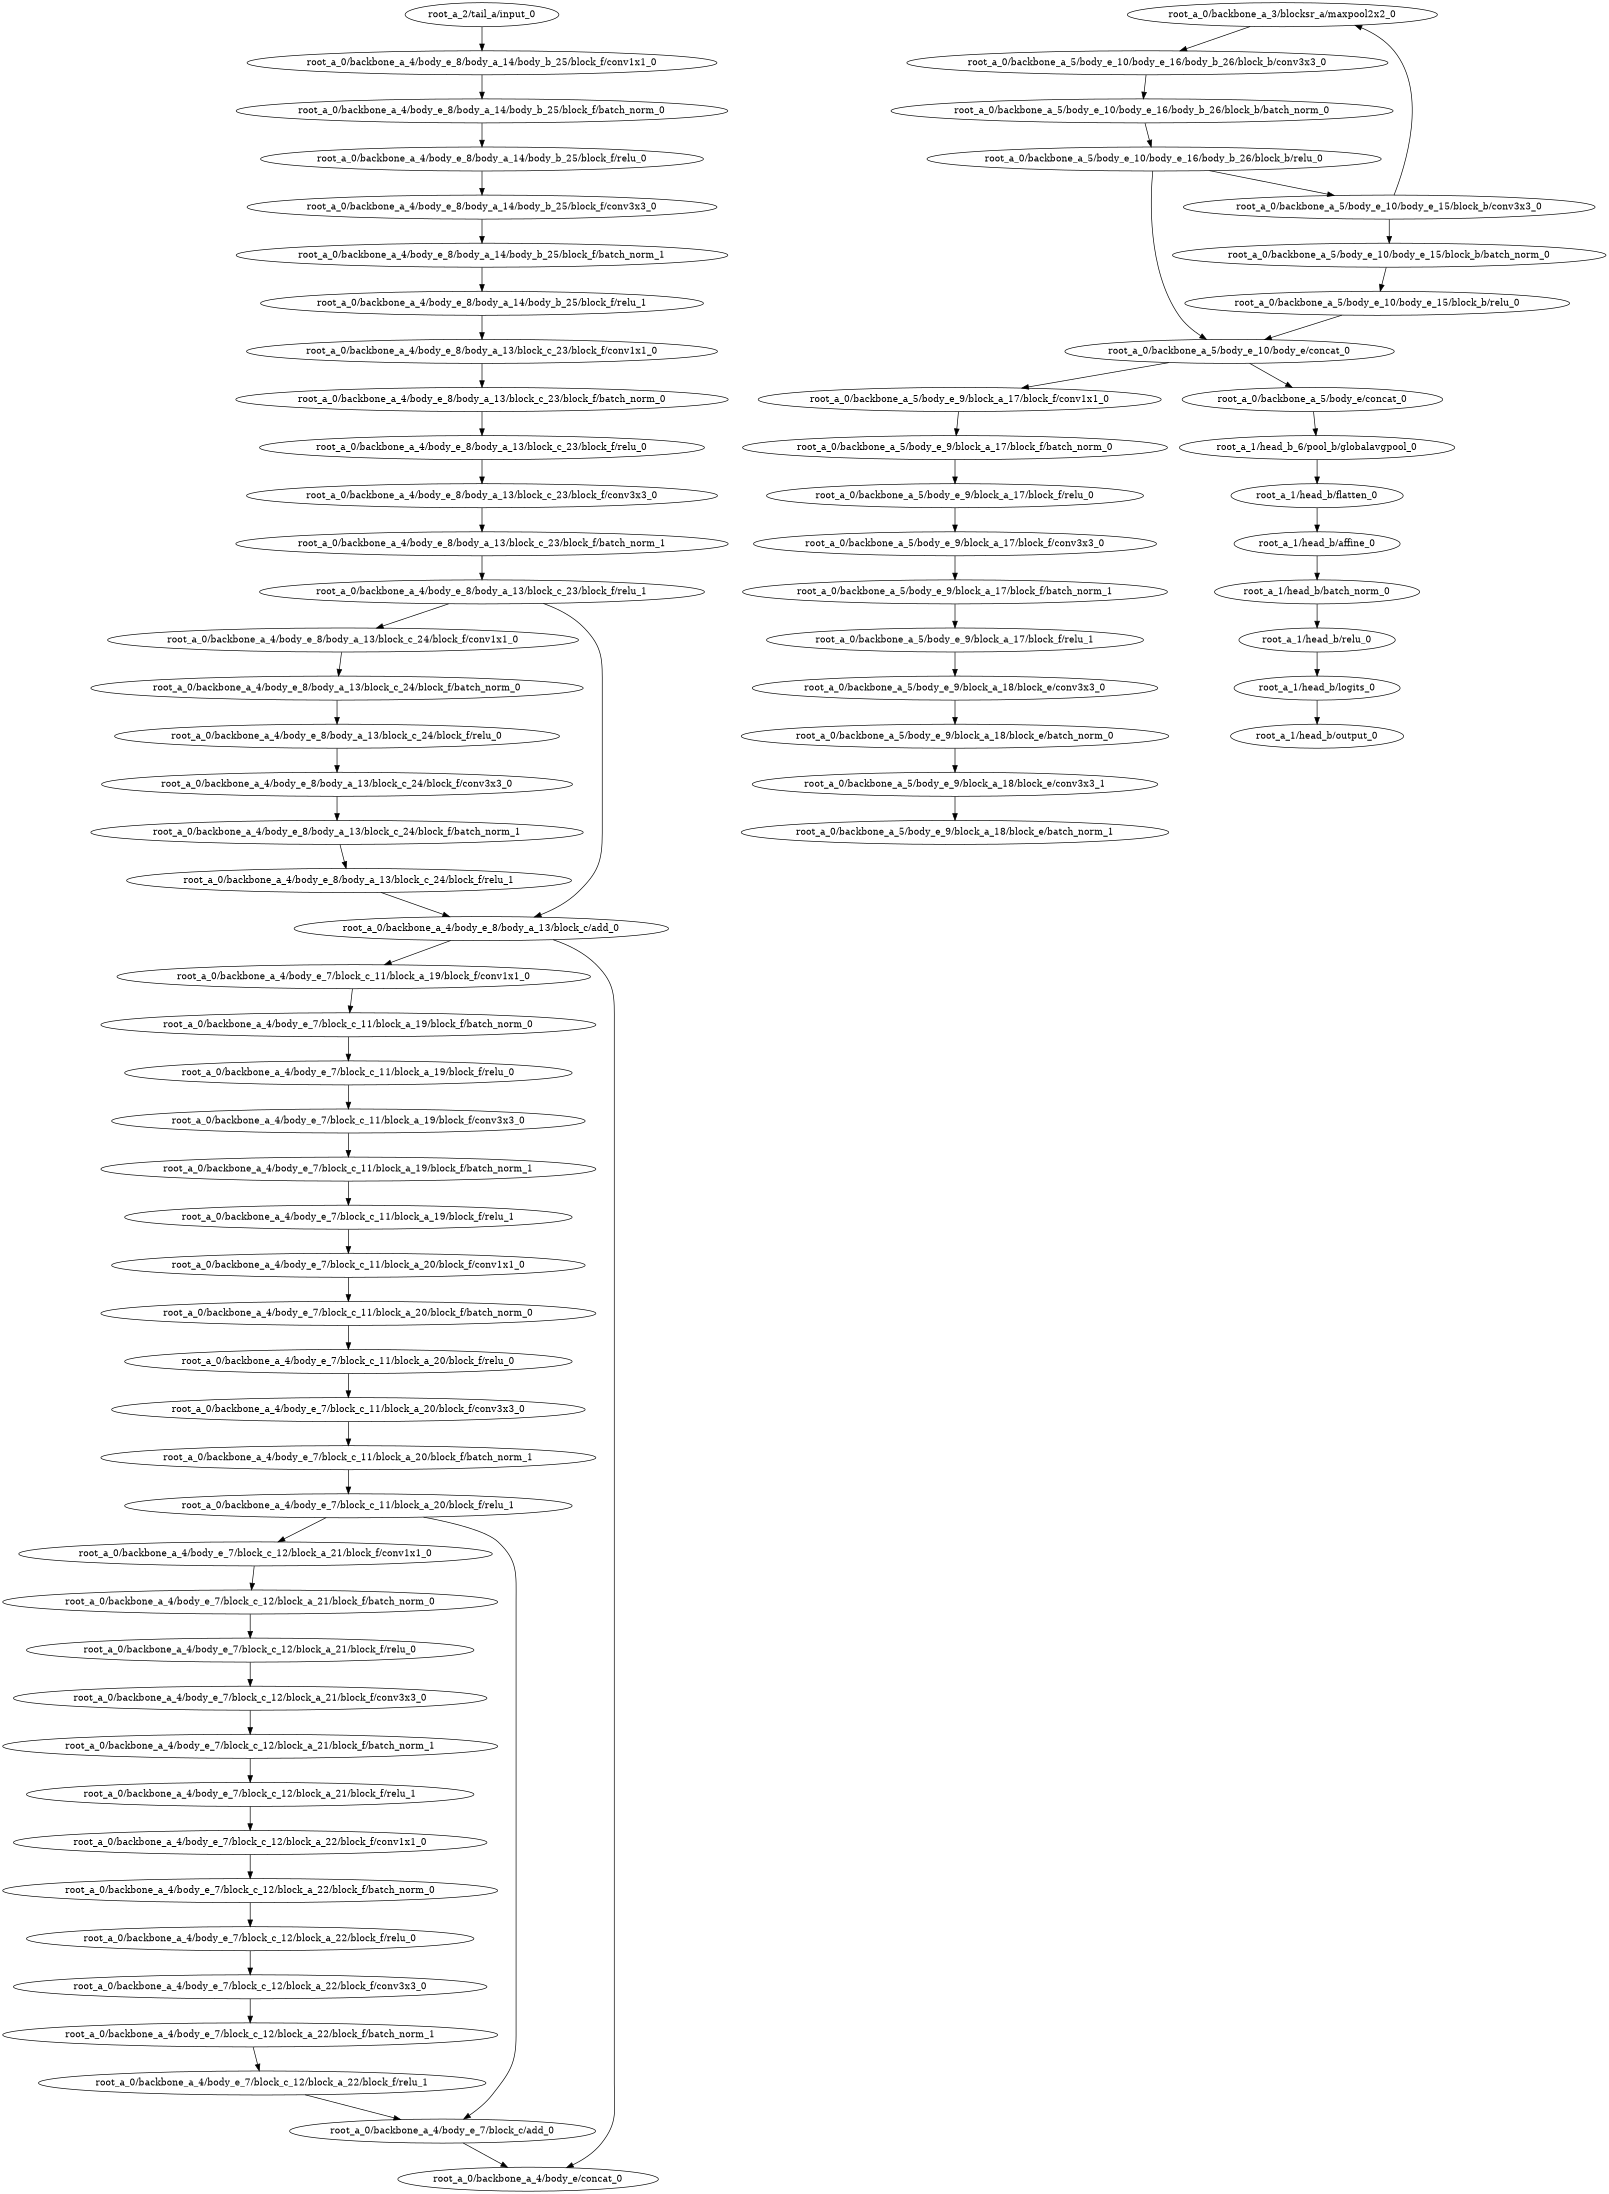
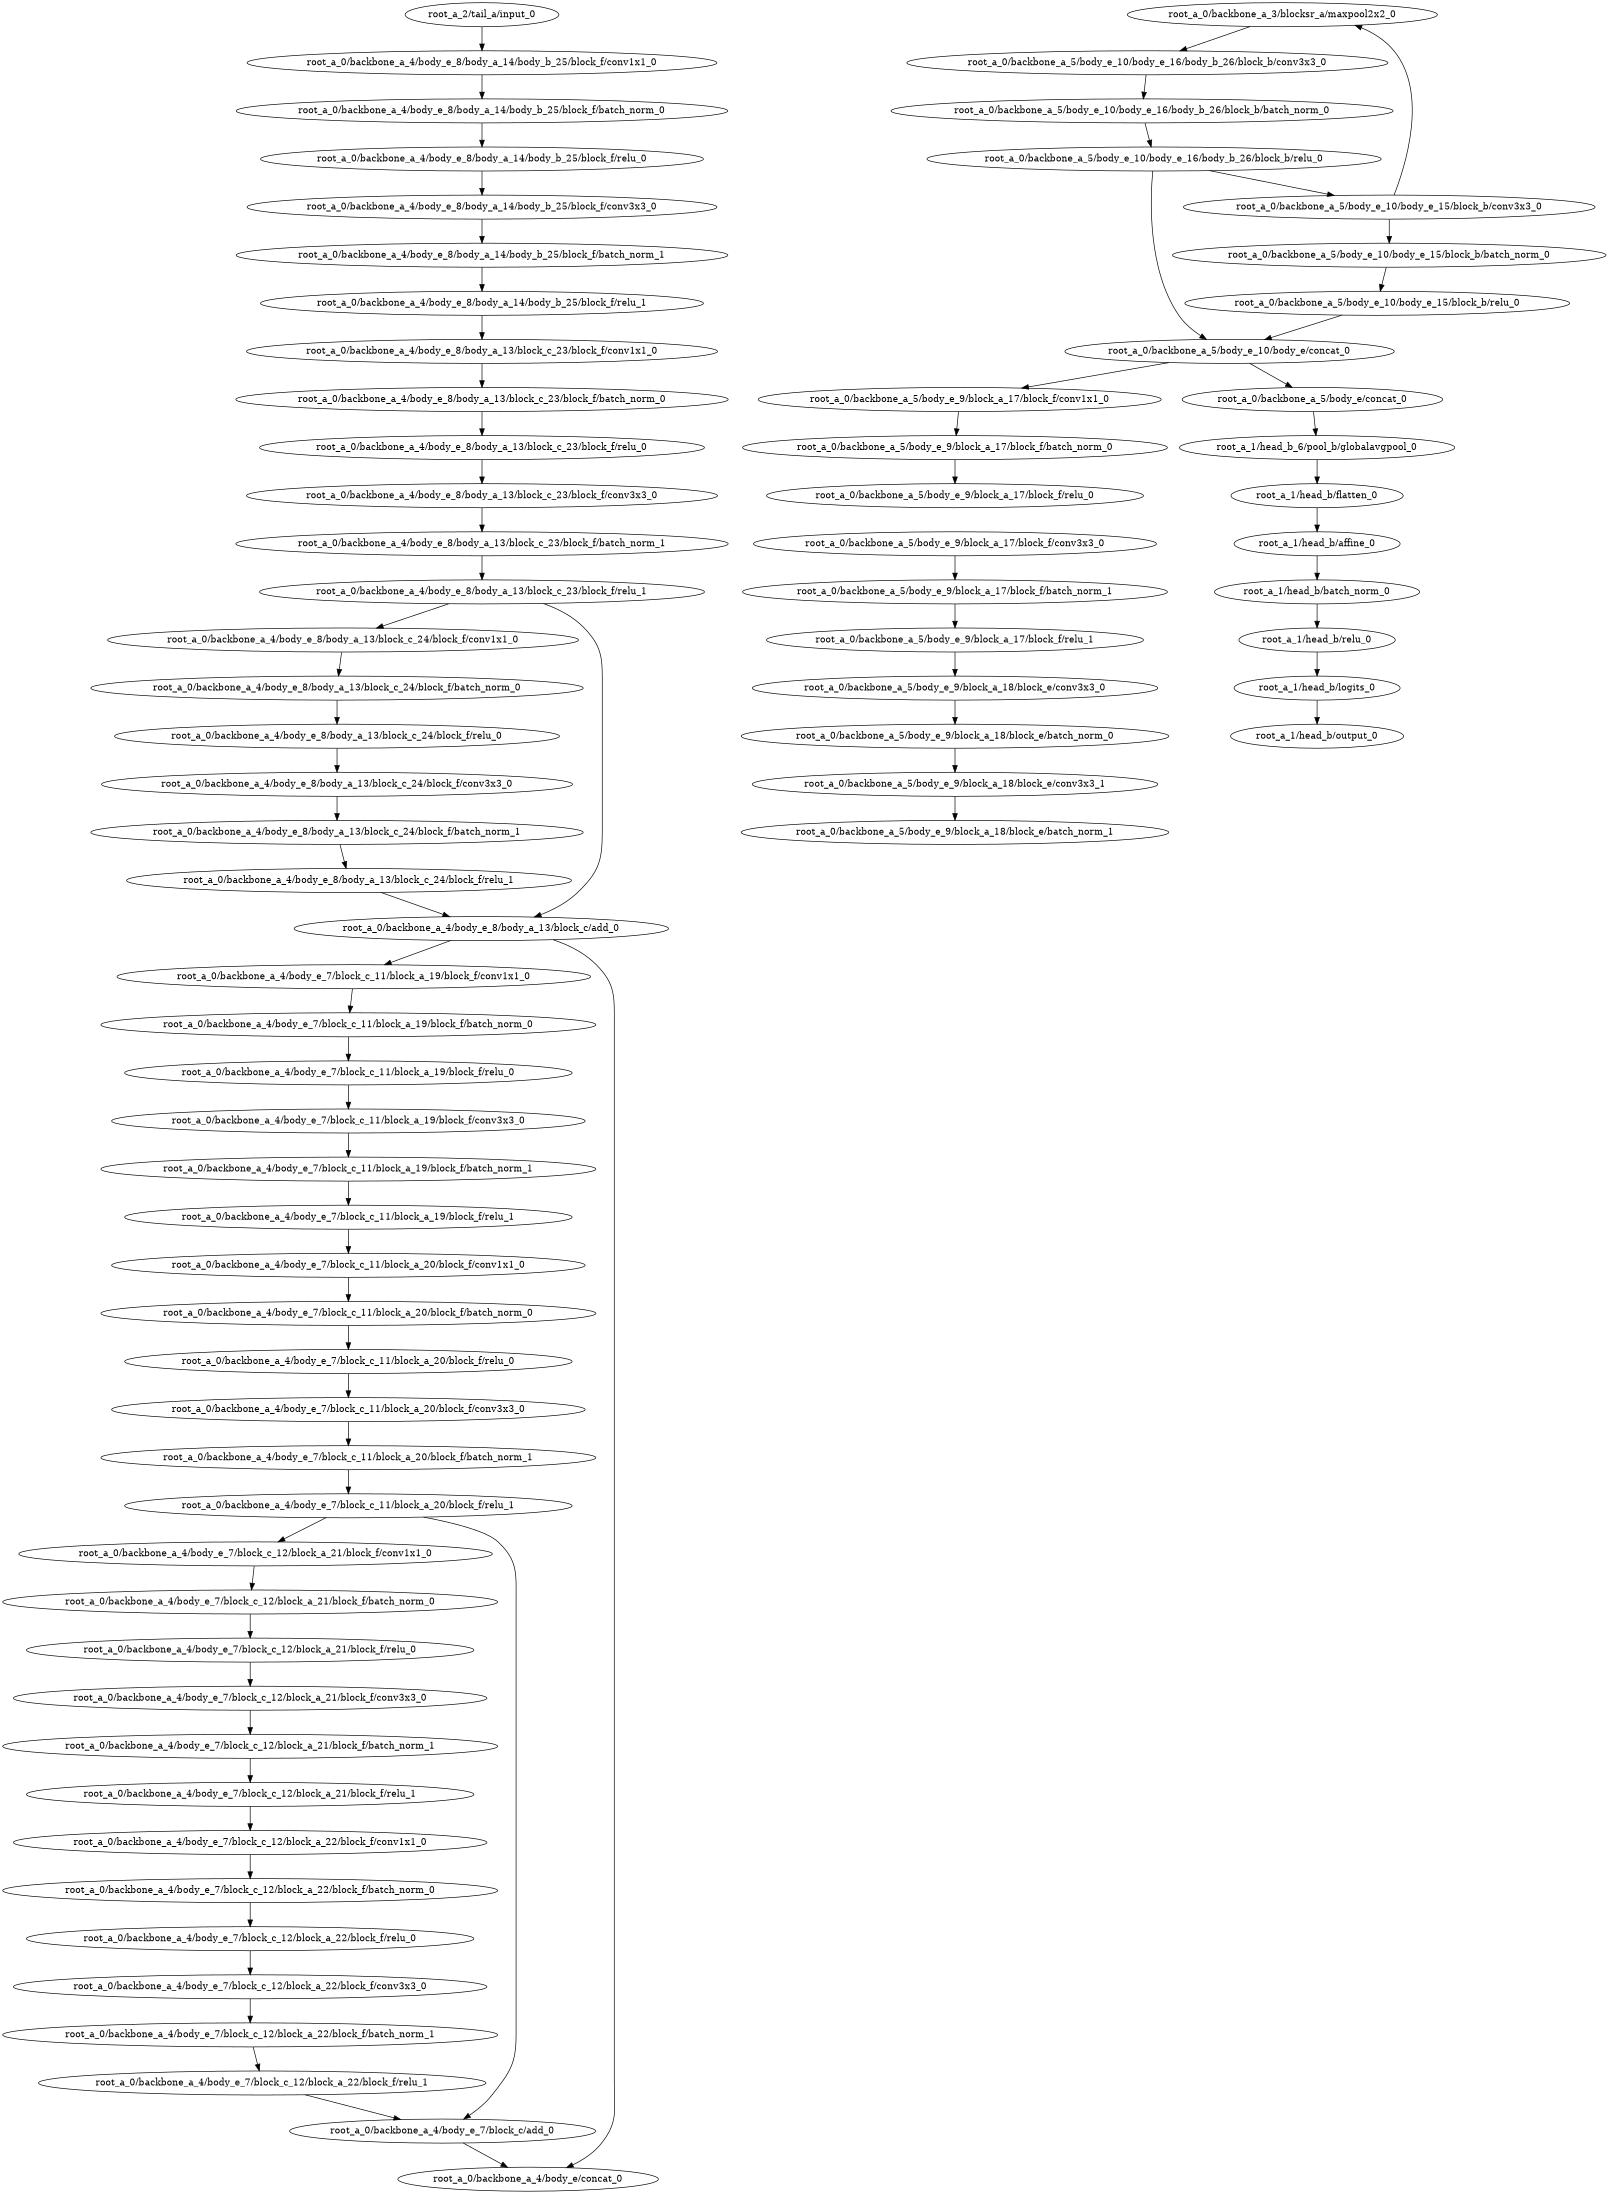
edge "root_a_0/backbone_a_5/body_e_9/block_a_17/block_f/relu_0" -> "root_a_0/backbone_a_5/body_e_9/block_a_17/block_f/conv3x3_0": removed
